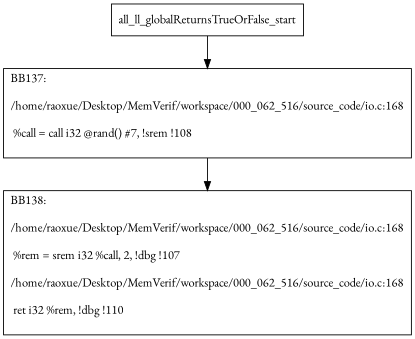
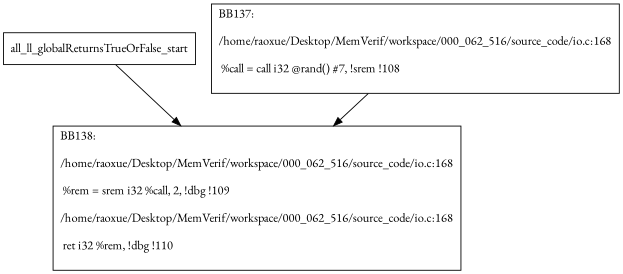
edge "all_ll_globalReturnsTrueOrFalse_start" -> "BB137:": now "all_ll_globalReturnsTrueOrFalse_start" -> "BB138:"
node "BB138:": text "%rem = srem i32 %call, 2, !dbg !107" -> "%rem = srem i32 %call, 2, !dbg !109"
